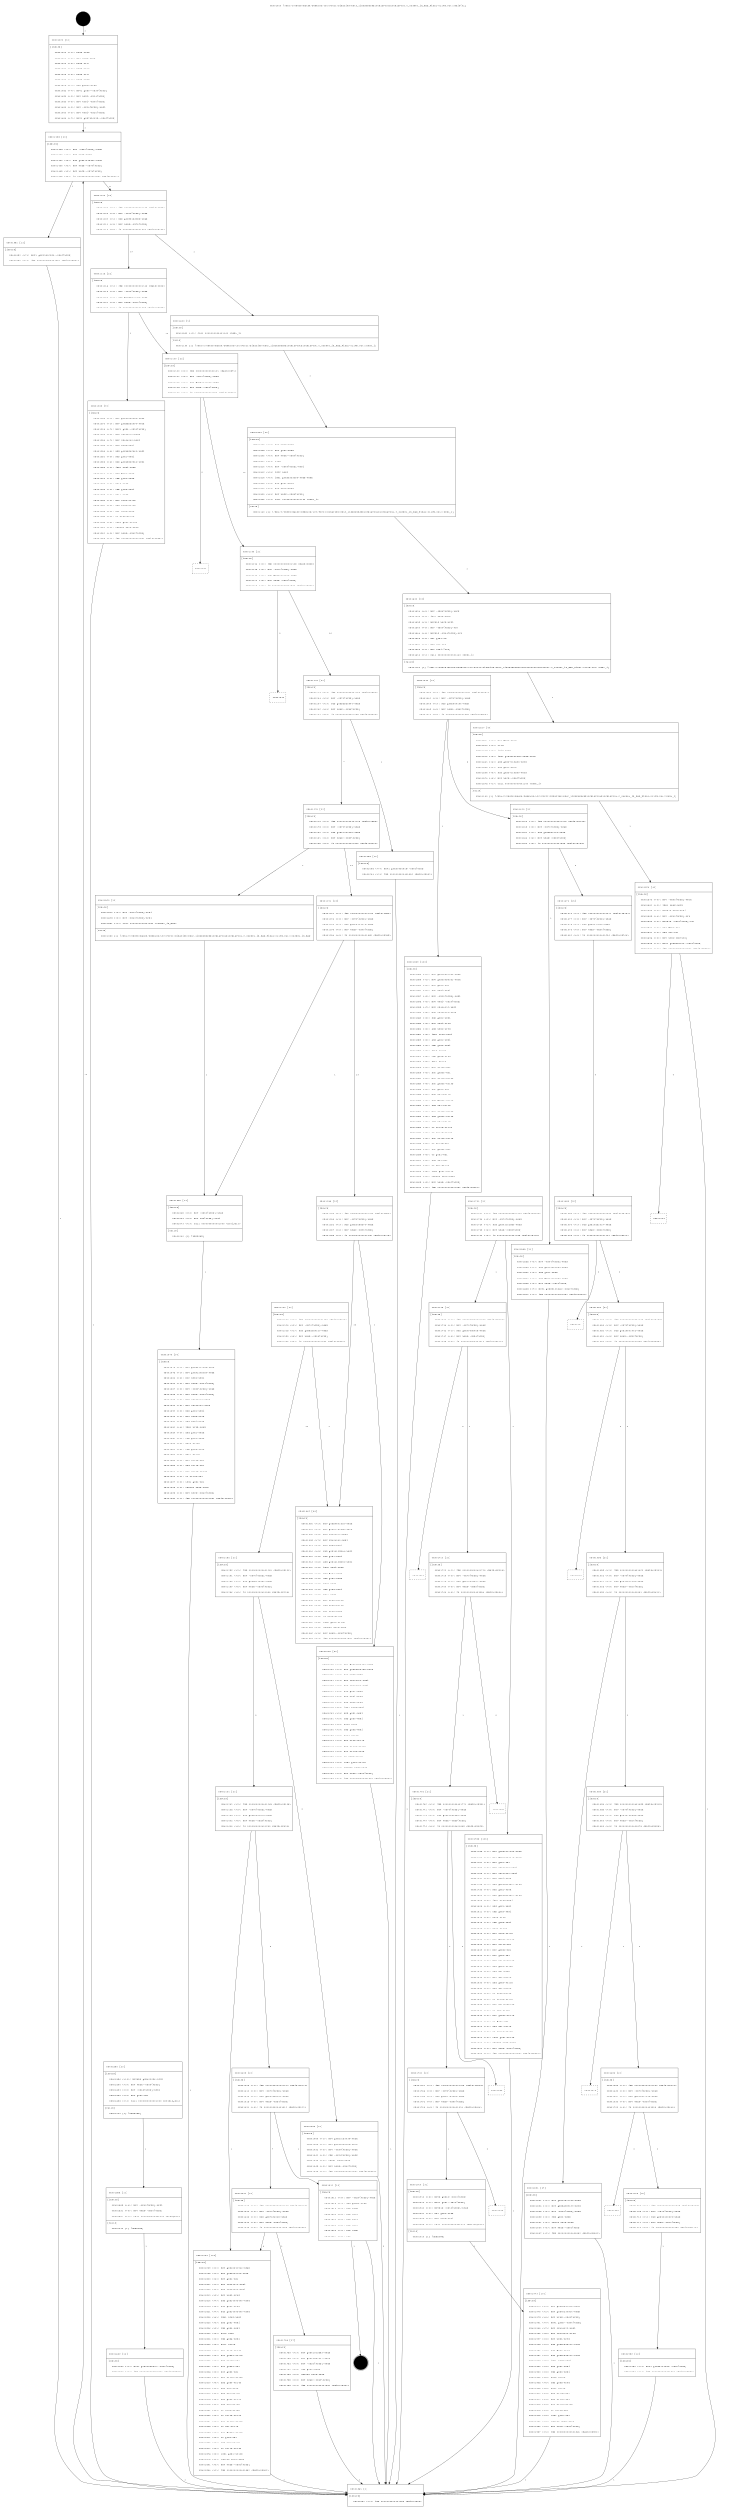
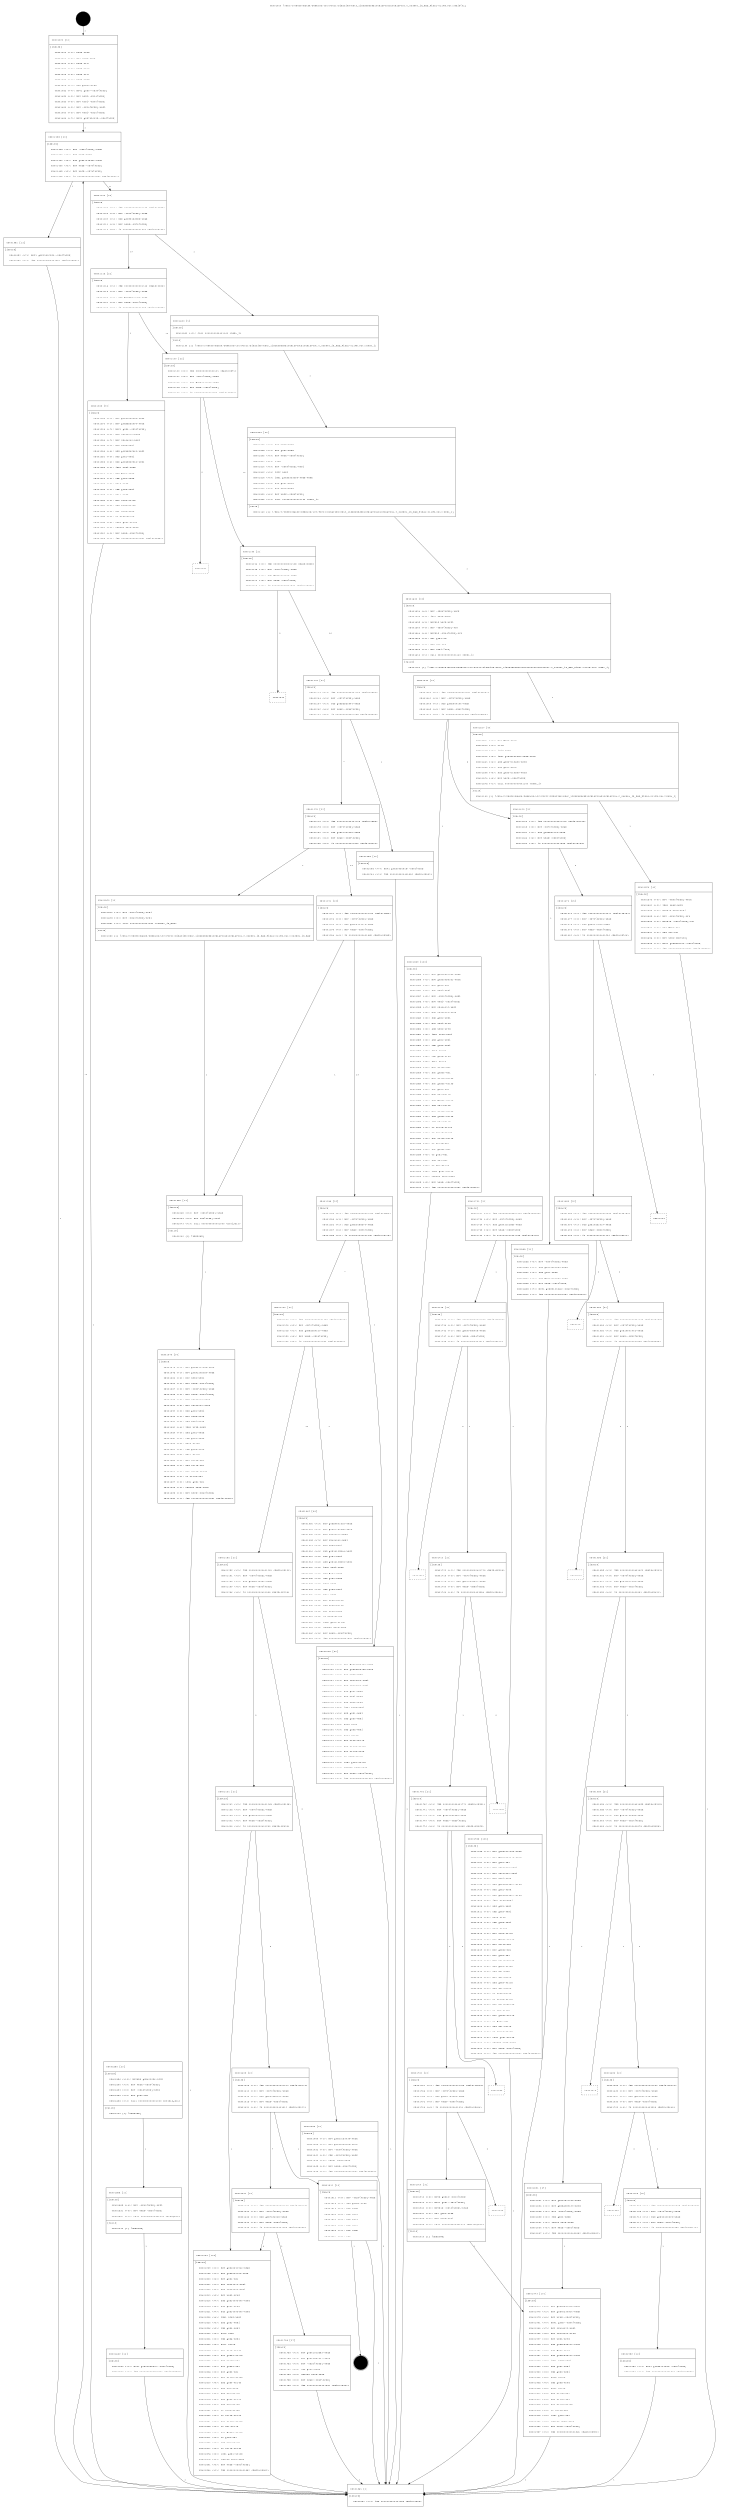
edge "0x401a7f [43]" -> "0x401c2f": now "0x401672 [25]" -> "0x401c2f"
edge "0x4015aa [25]" -> "0x4018fc [88]": now "0x4015aa [25]" -> "0x4015c3 [25]"
edge "0x4018e1 [27]" -> "0x401ea5 [5]": now "0x4018e1 [27]" -> "0x401973 [105]"
